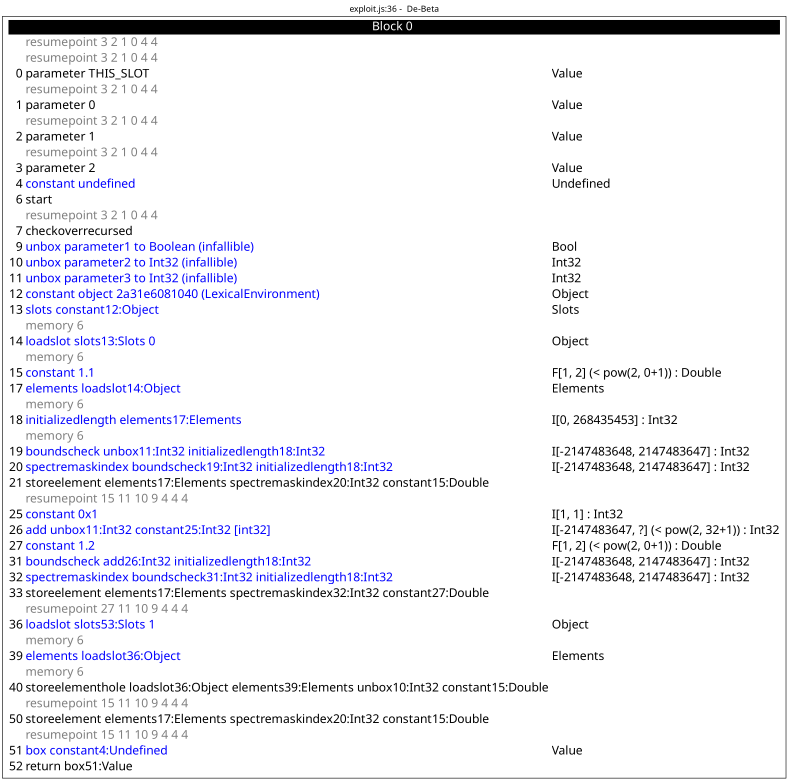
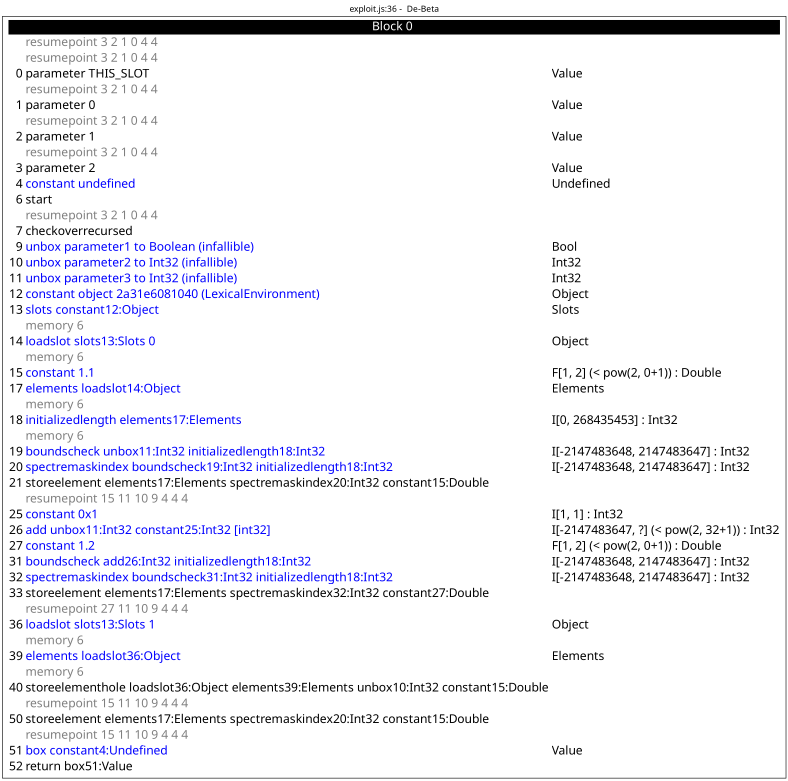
node "Block 0": text "loadslot slots53:Slots 1" -> "loadslot slots13:Slots 1"
